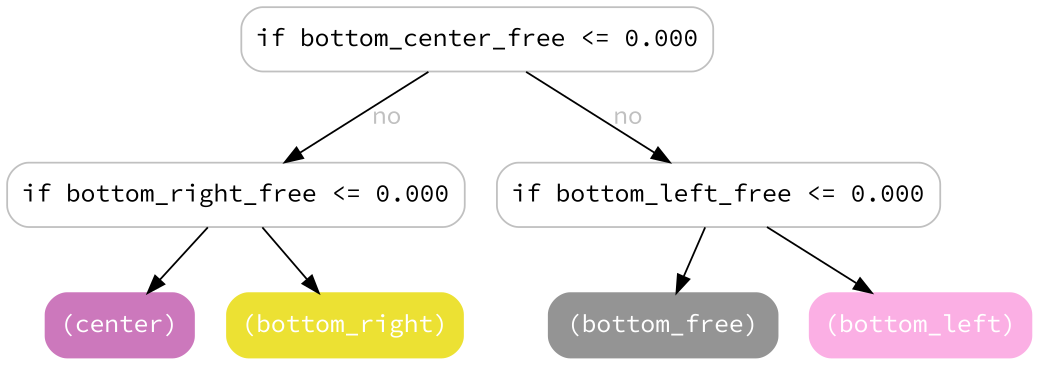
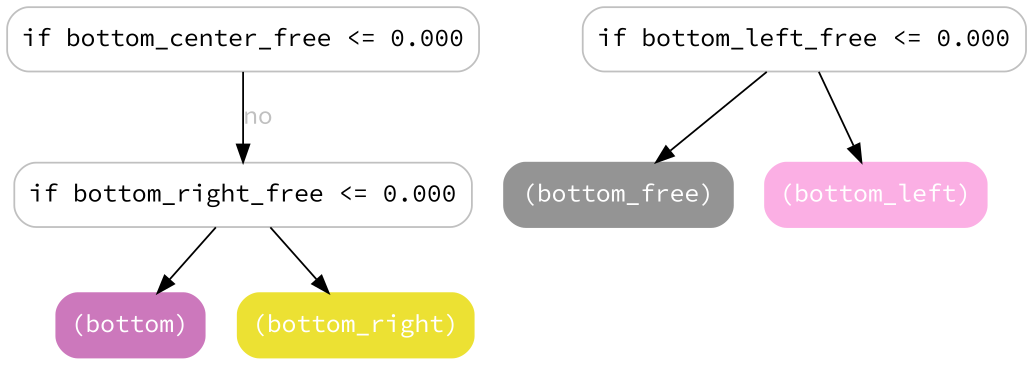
edge "if bottom_center_free <= 0.000" -> "if bottom_left_free <= 0.000": removed, label "no"
node "(center)": label "(center)" -> "(bottom)"
